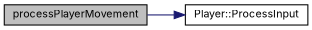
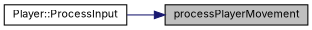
edge "processPlayerMovement" -> "Player::ProcessInput": reversed
